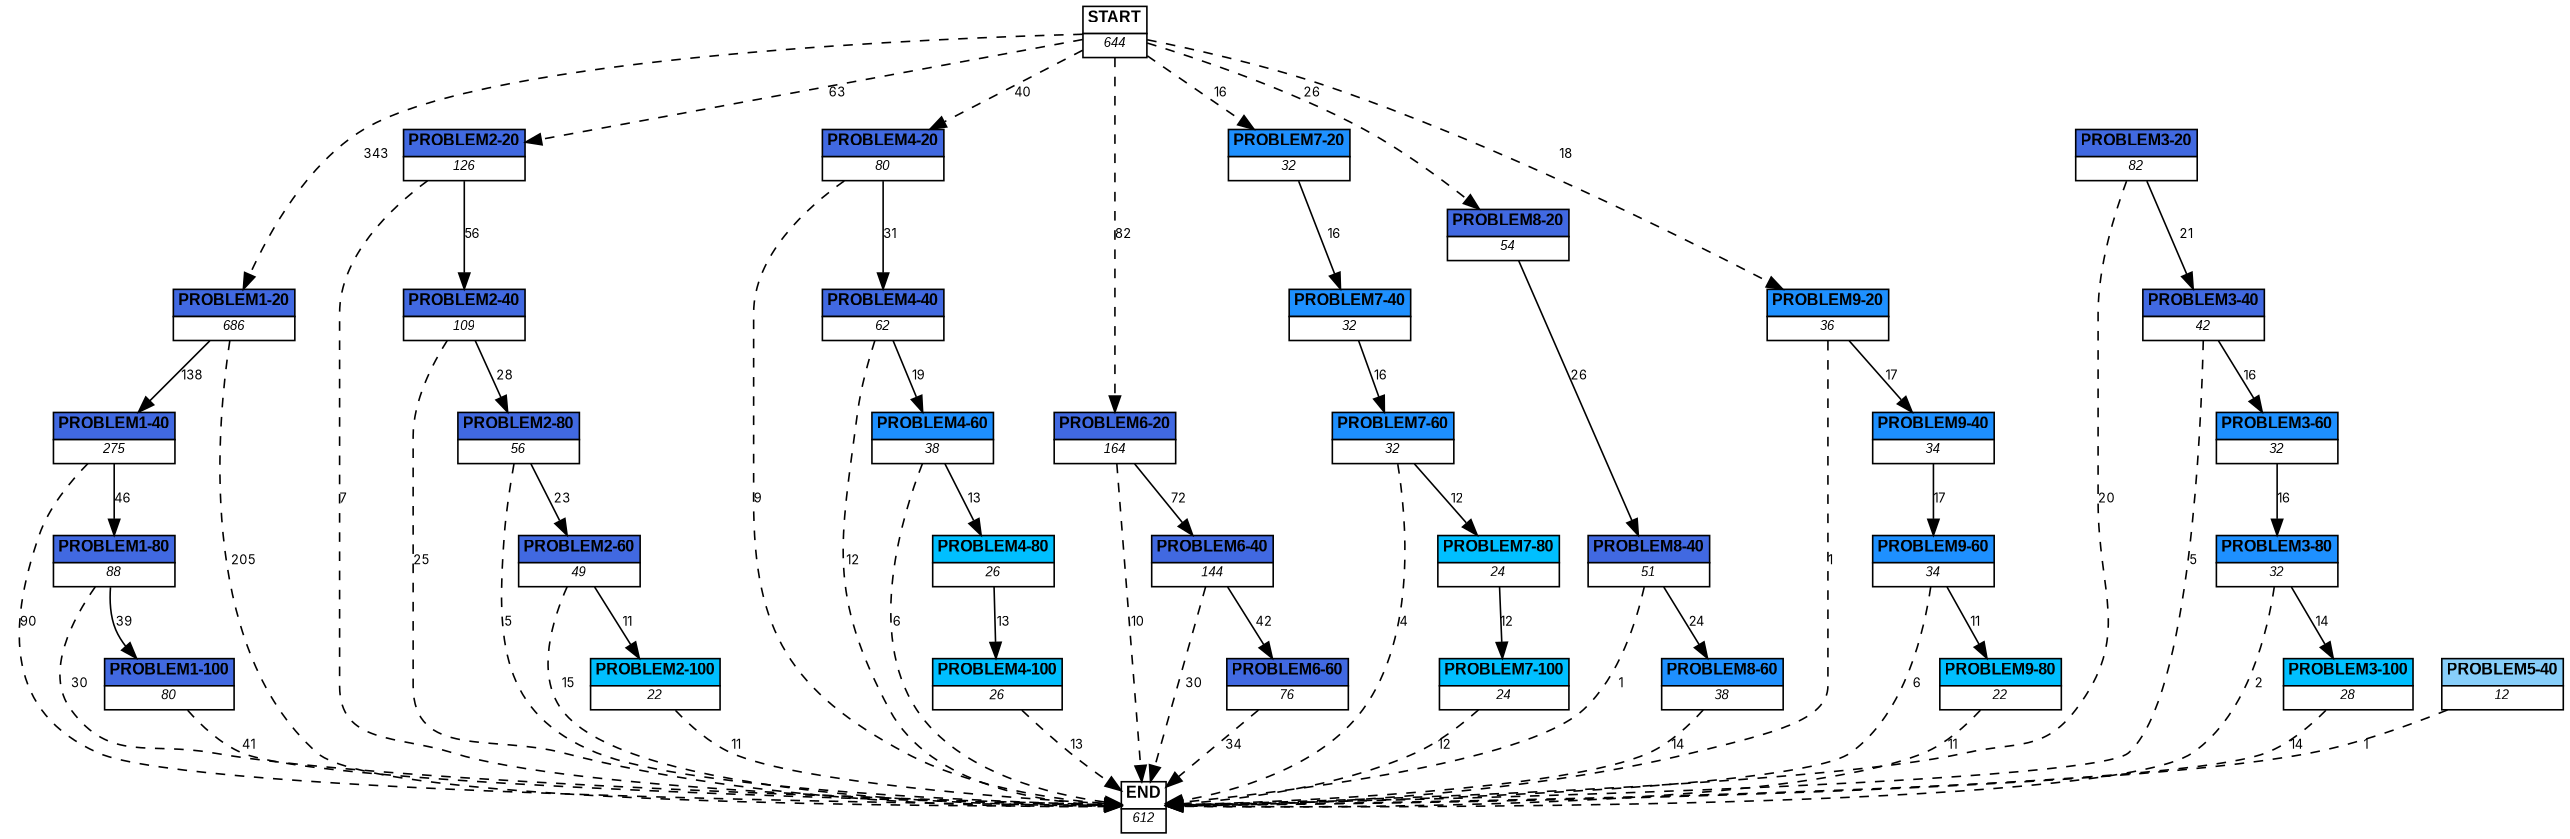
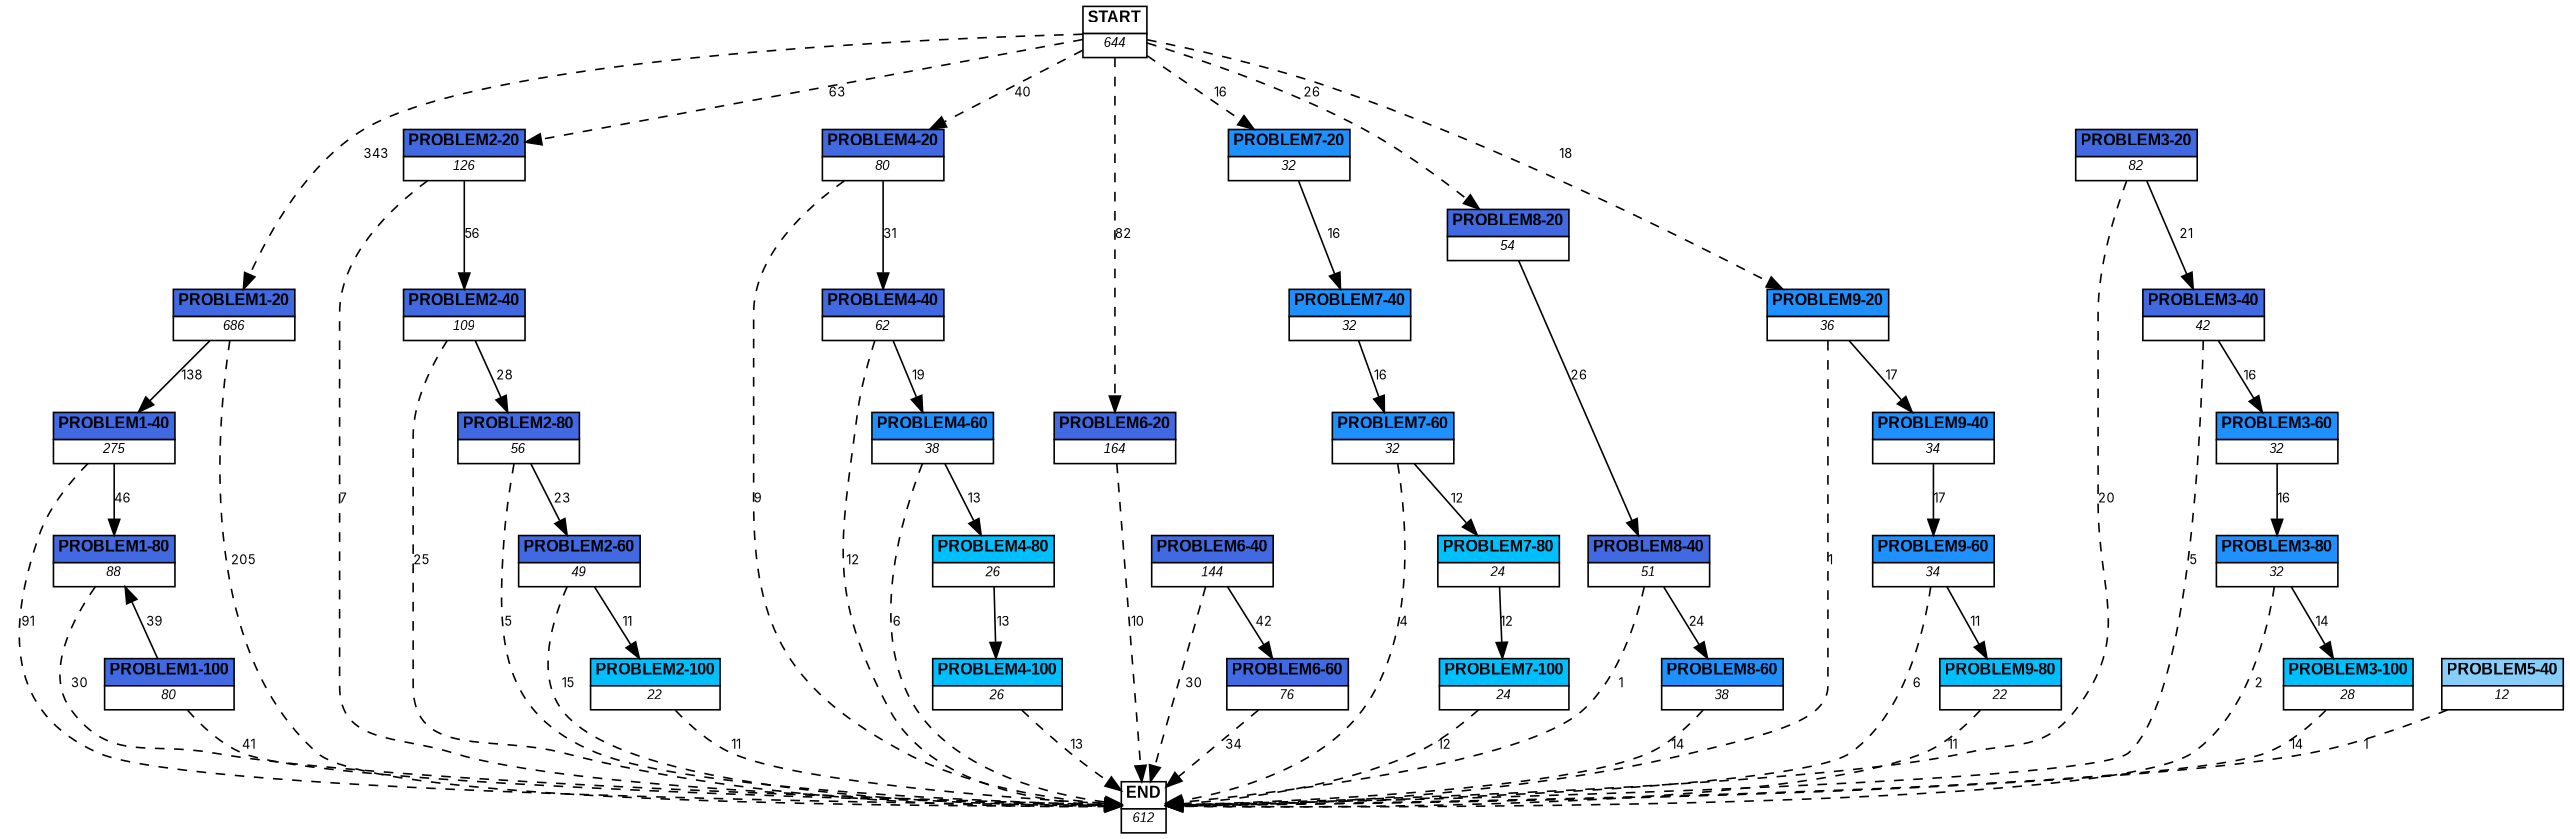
edge "PROBLEM6-20" -> "PROBLEM6-40": removed, label "72"
edge "PROBLEM1-80" -> "PROBLEM1-100": reversed
edge "PROBLEM1-40" -> "END": label "90" -> "91"
